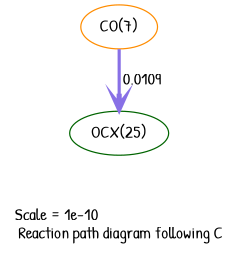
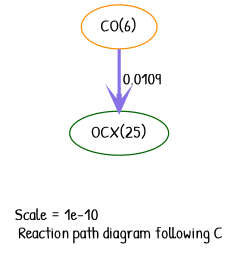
node "CO(7)": label "CO(7)" -> "CO(6)"
